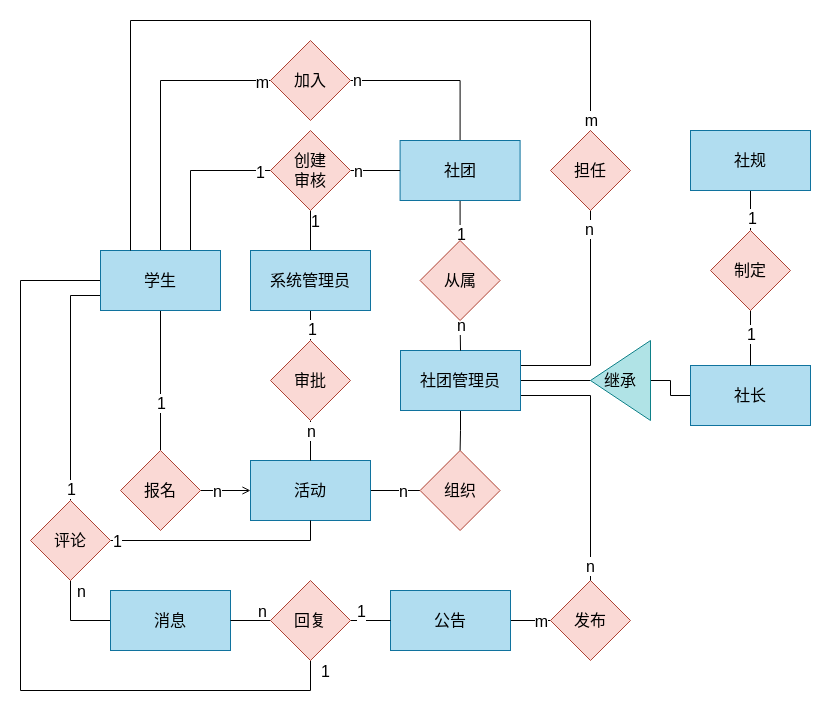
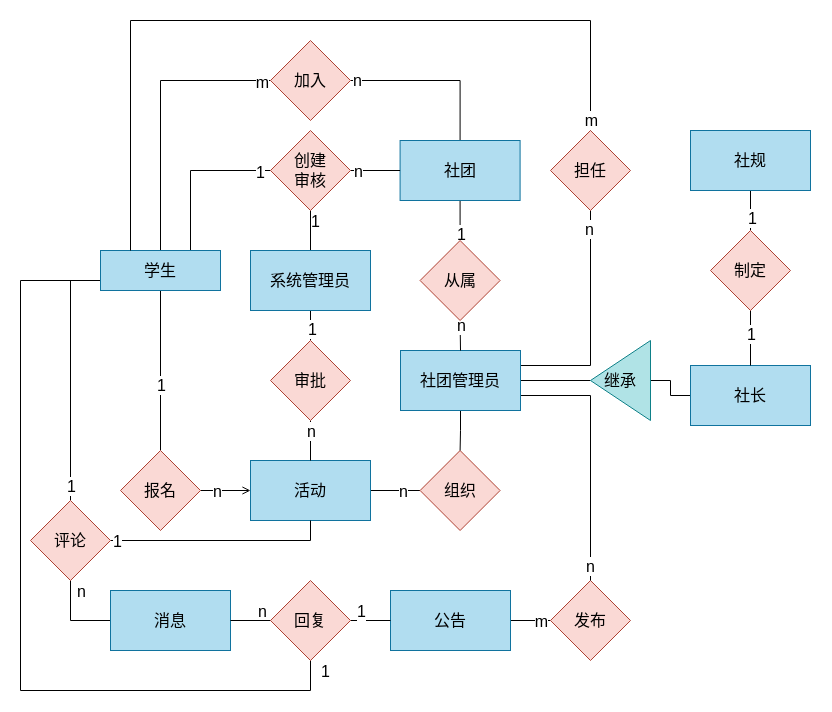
node "学生": size 120x60 -> 120x40
